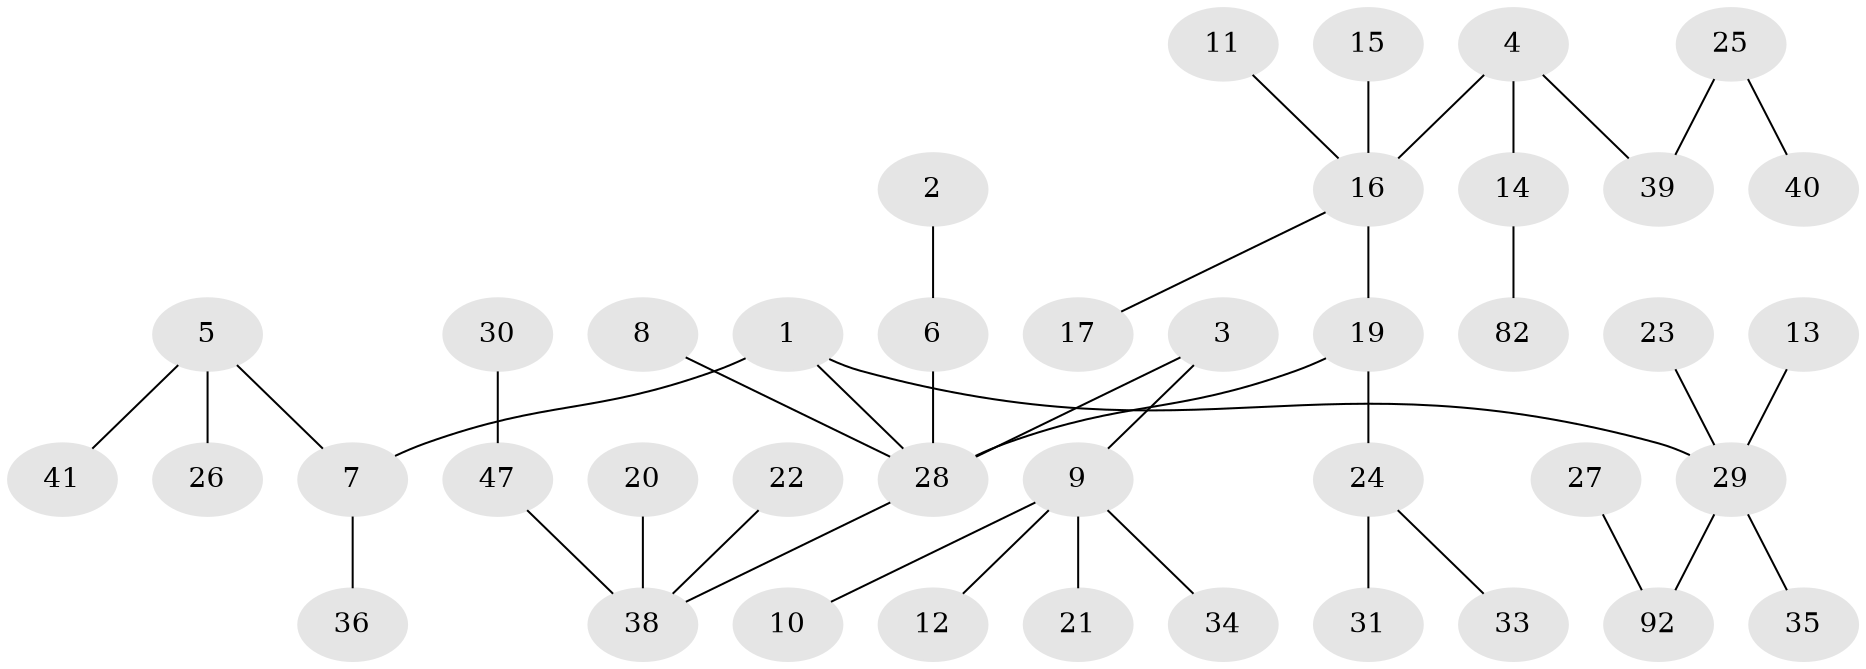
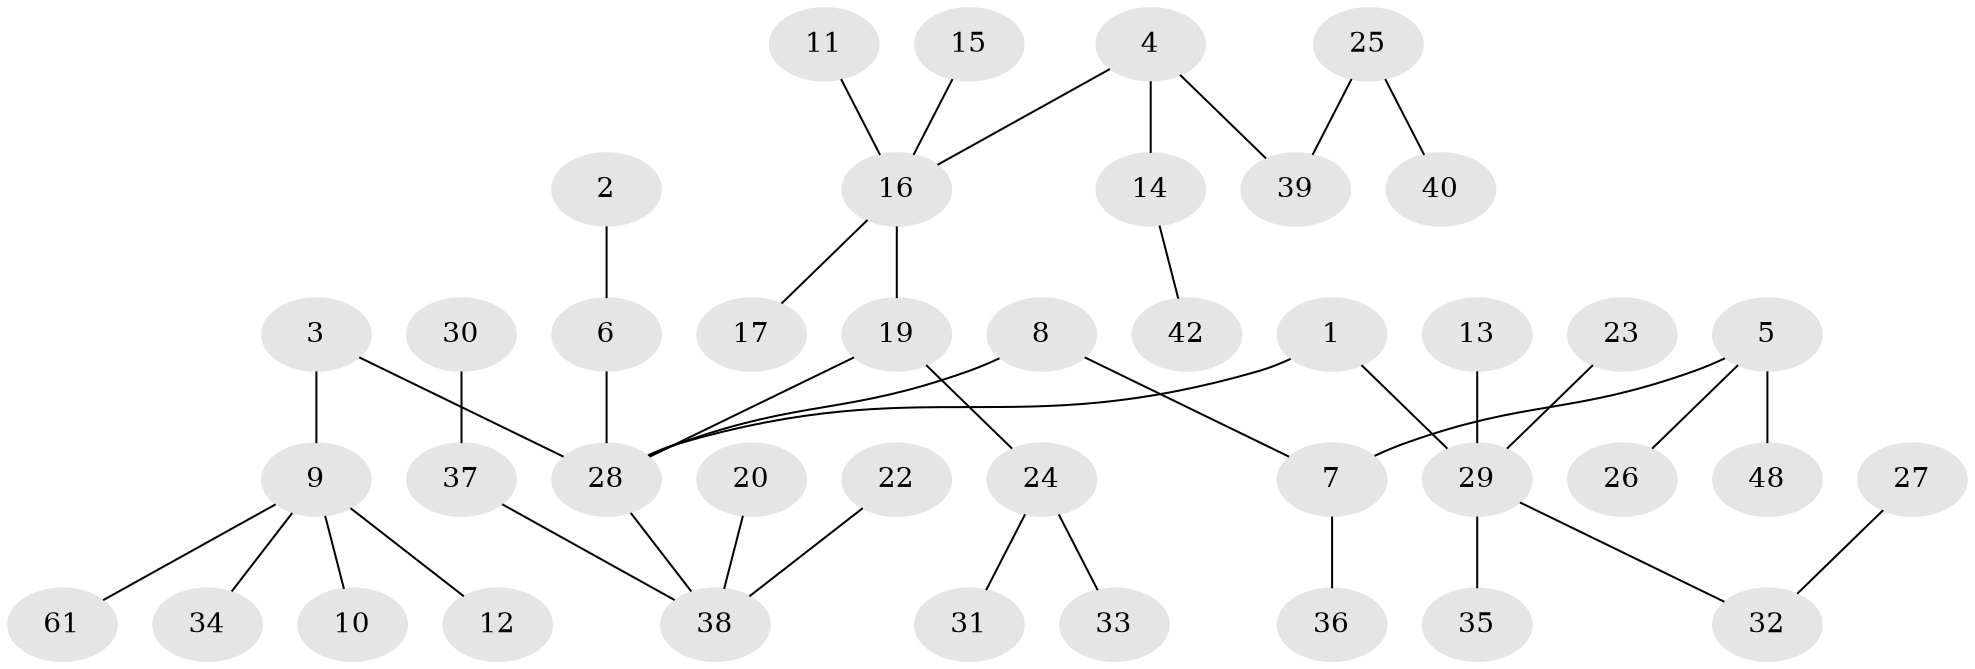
node "82": label "82" -> "42"
edge "1" -- "7": now "8" -- "7"
node "41": label "41" -> "48"
node "47": label "47" -> "37"
node "21": label "21" -> "61"
node "92": label "92" -> "32"
